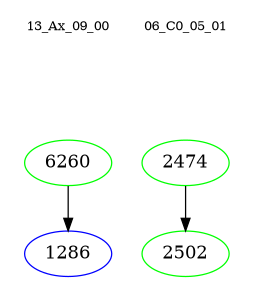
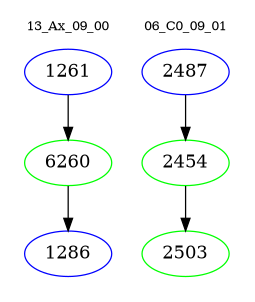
cluster "06_C0_05_01": label "06_C0_05_01" -> "06_C0_09_01"
node "1261": added
node "2487": added
node "2474": label "2474" -> "2454"
node "2502": label "2502" -> "2503"
